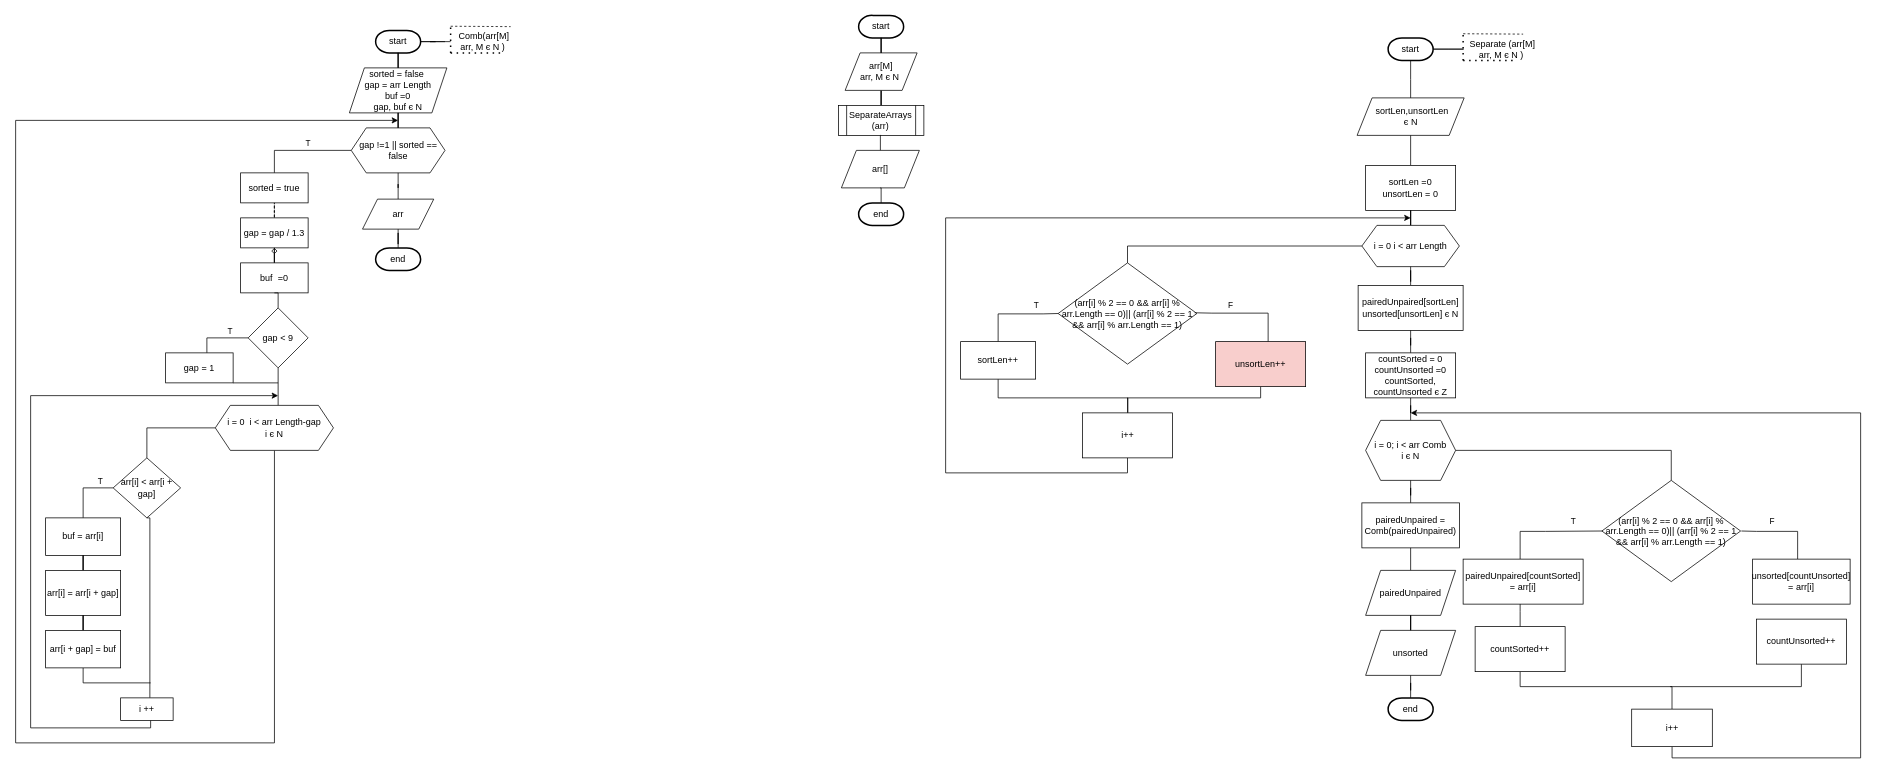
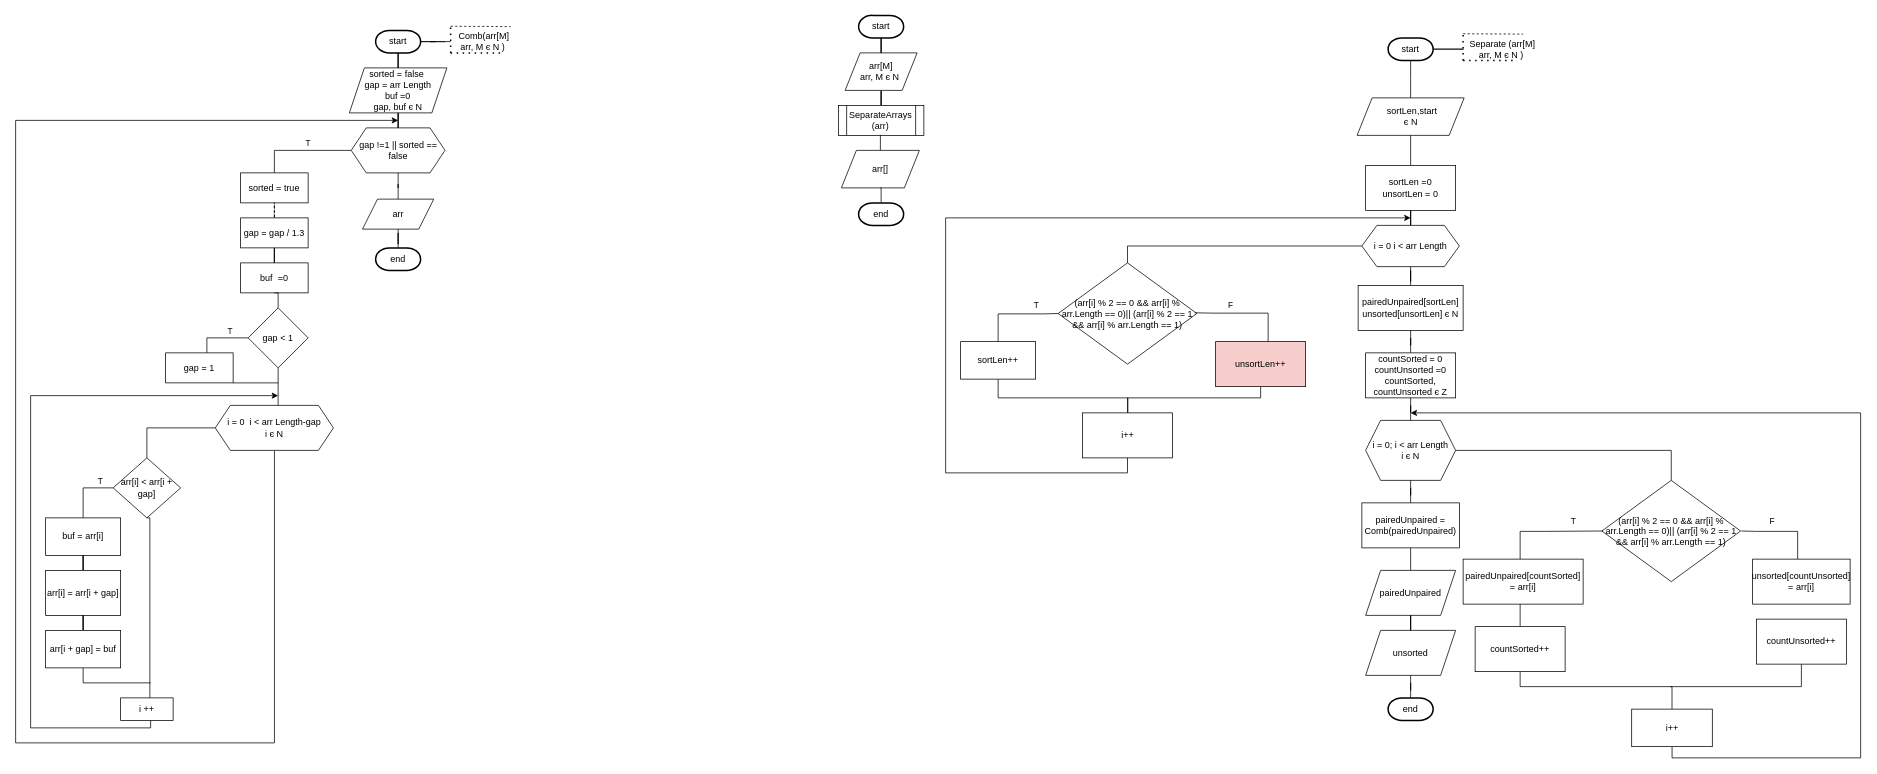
node "sortLen,unsortLen є N": label "sortLen,unsortLen є N" -> "sortLen,start є N"
edge "buf =0" -> "gap = gap / 1.3": arrowhead diamond -> none
node "gap < 9": label "gap < 9" -> "gap < 1"
node "i = 0; i < arr Comb i є N": label "i = 0; i < arr Comb i є N" -> "i = 0; i < arr Length i є N"
